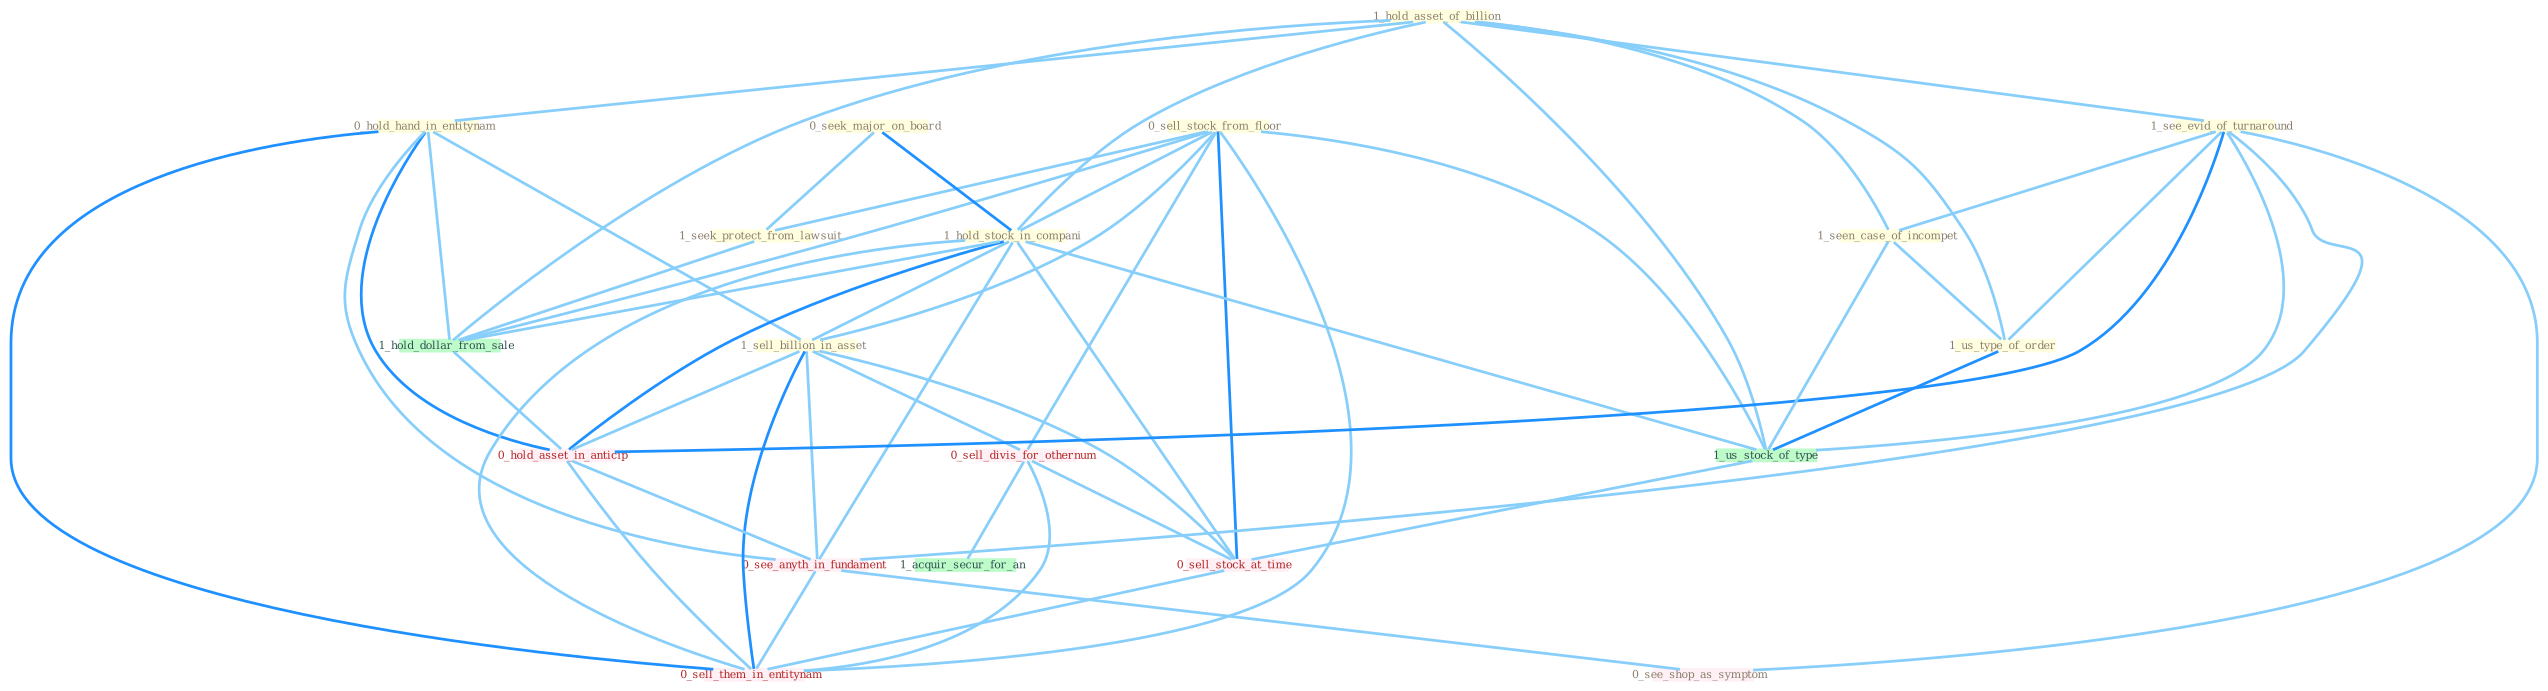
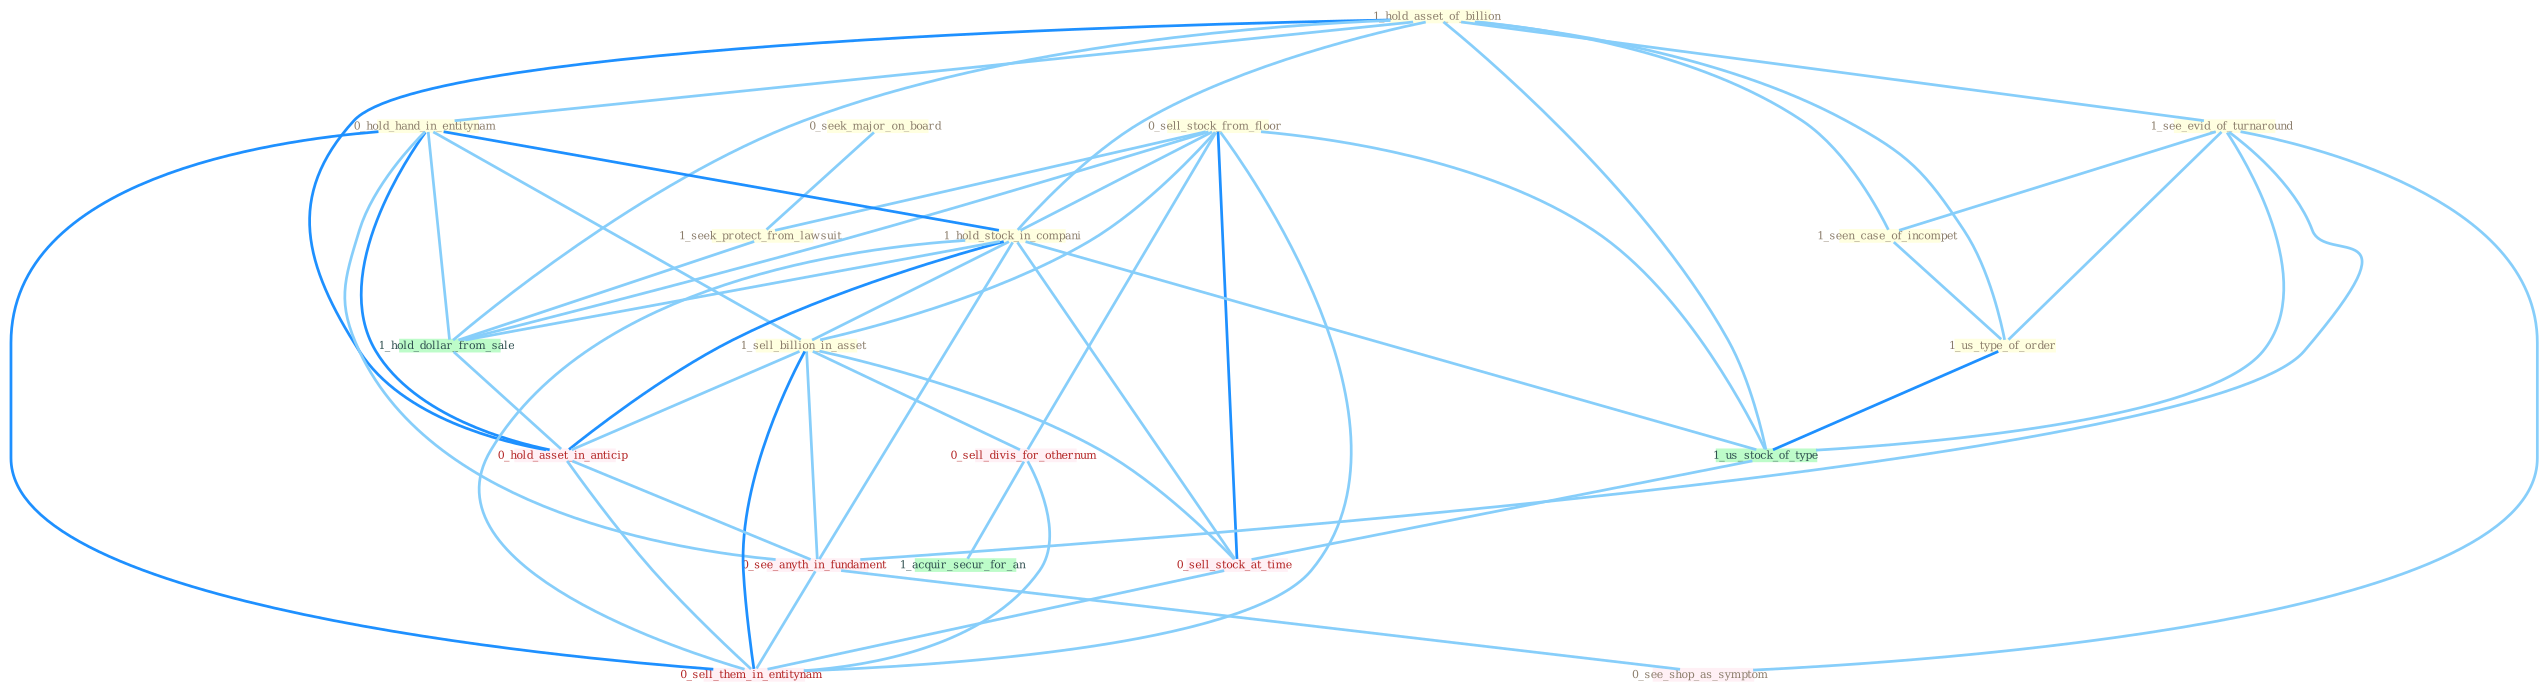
edge "0_seek_major_on_board" -- "1_hold_stock_in_compani": now "0_hold_hand_in_entitynam" -- "1_hold_stock_in_compani"
edge "1_seen_case_of_incompet" -- "1_us_stock_of_type": removed
edge "1_see_evid_of_turnaround" -- "0_hold_asset_in_anticip": now "1_hold_asset_of_billion" -- "0_hold_asset_in_anticip"
edge "0_sell_divis_for_othernum" -- "0_sell_stock_at_time": removed
